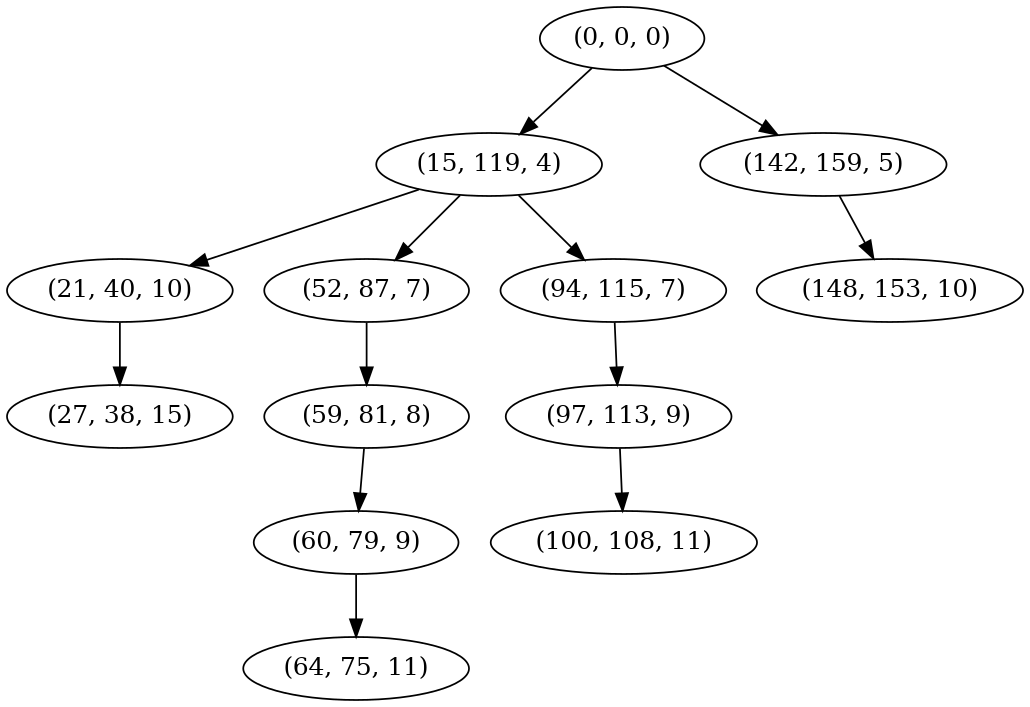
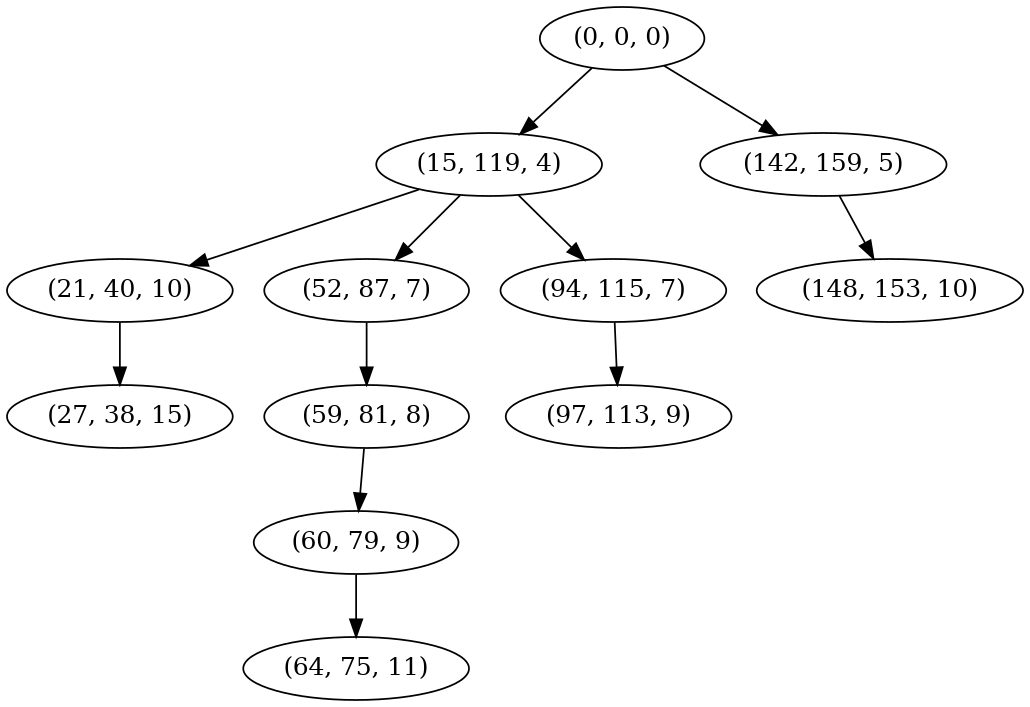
node "(100, 108, 11)": removed
